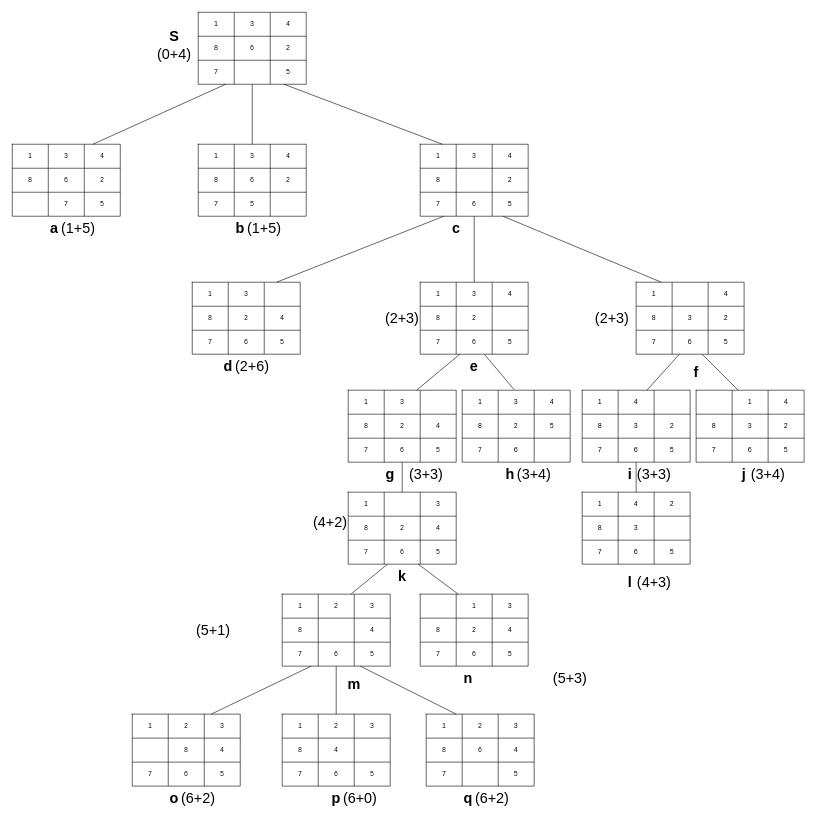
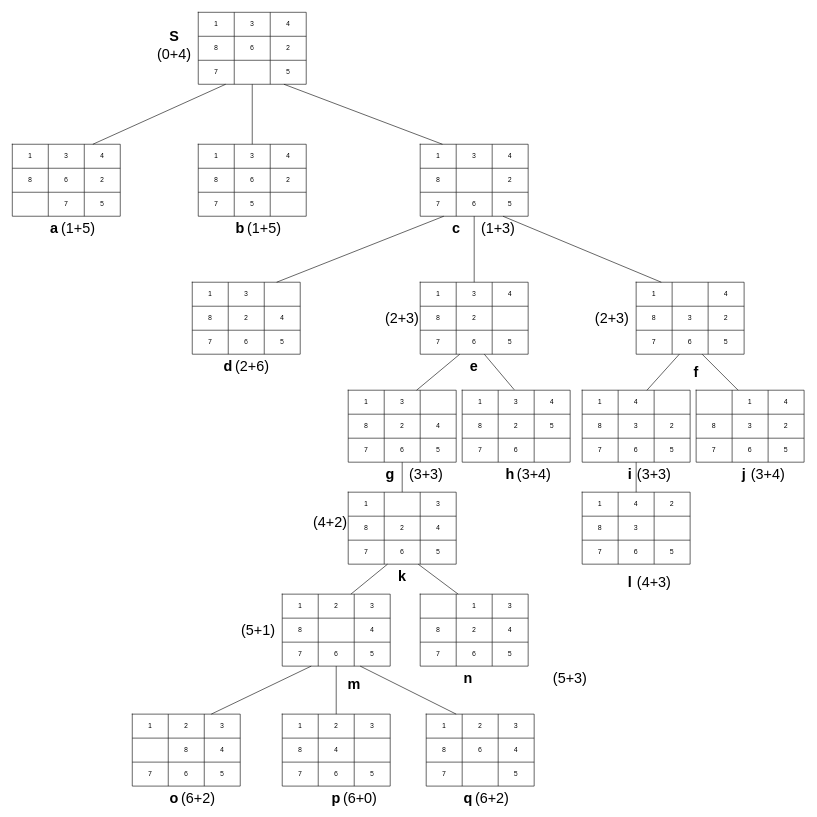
node "(1+3)": added
node "(5+1)": moved (213, 630) -> (258, 630)
